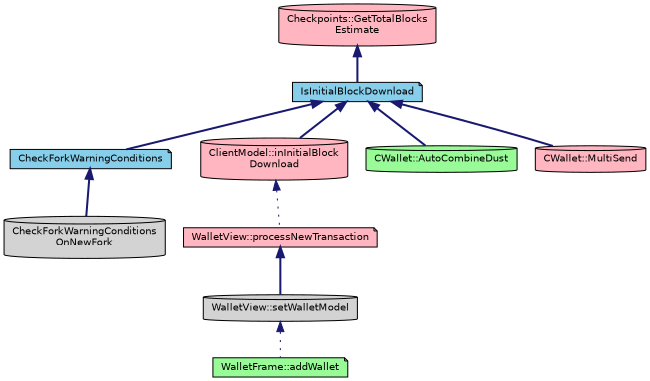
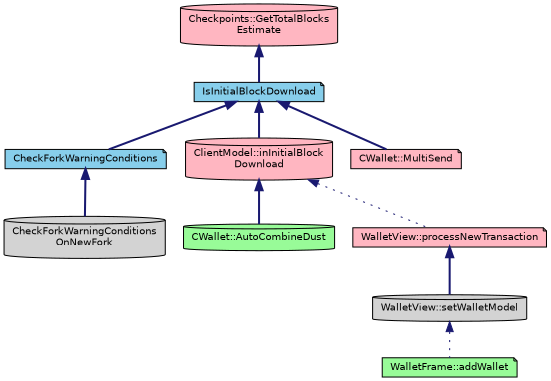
edge "CWallet::AutoCombineDust" -> "IsInitialBlockDownload": now "CWallet::AutoCombineDust" -> "ClientModel::inInitialBlock Download"
node "CWallet::MultiSend": shape cylinder -> note
